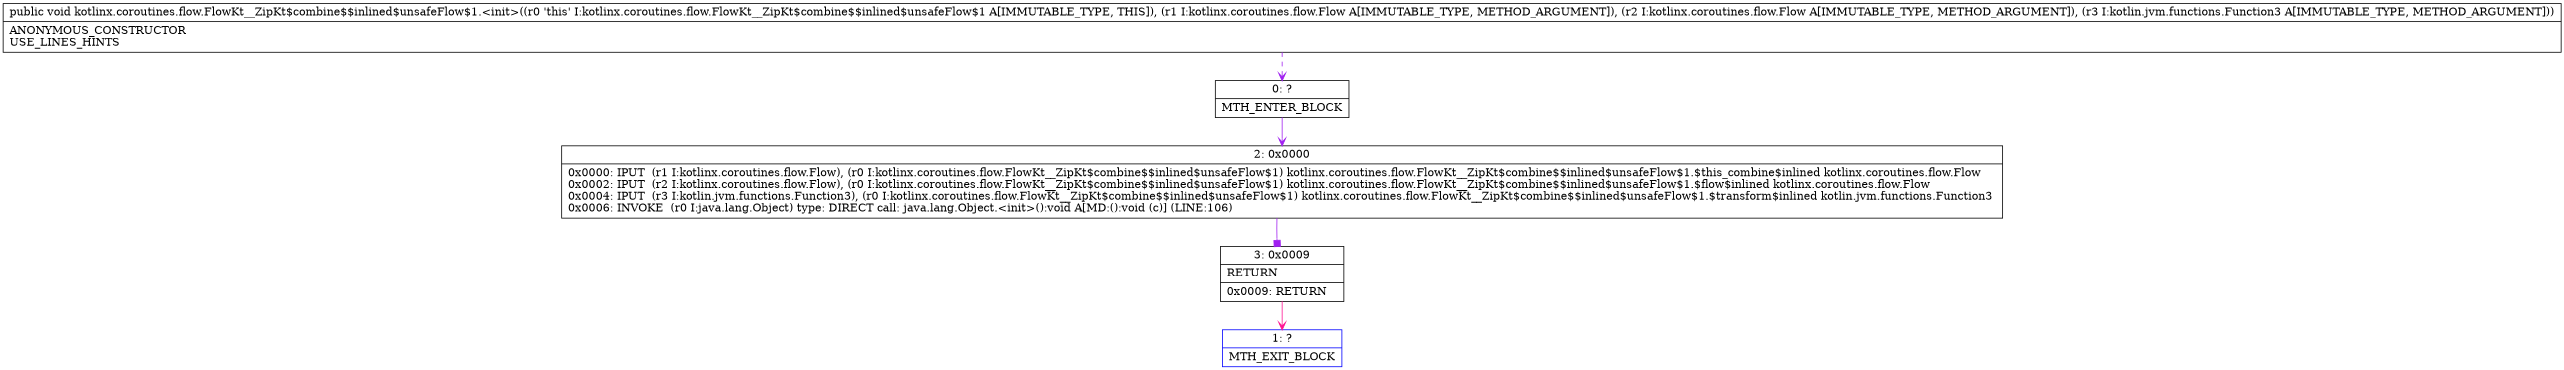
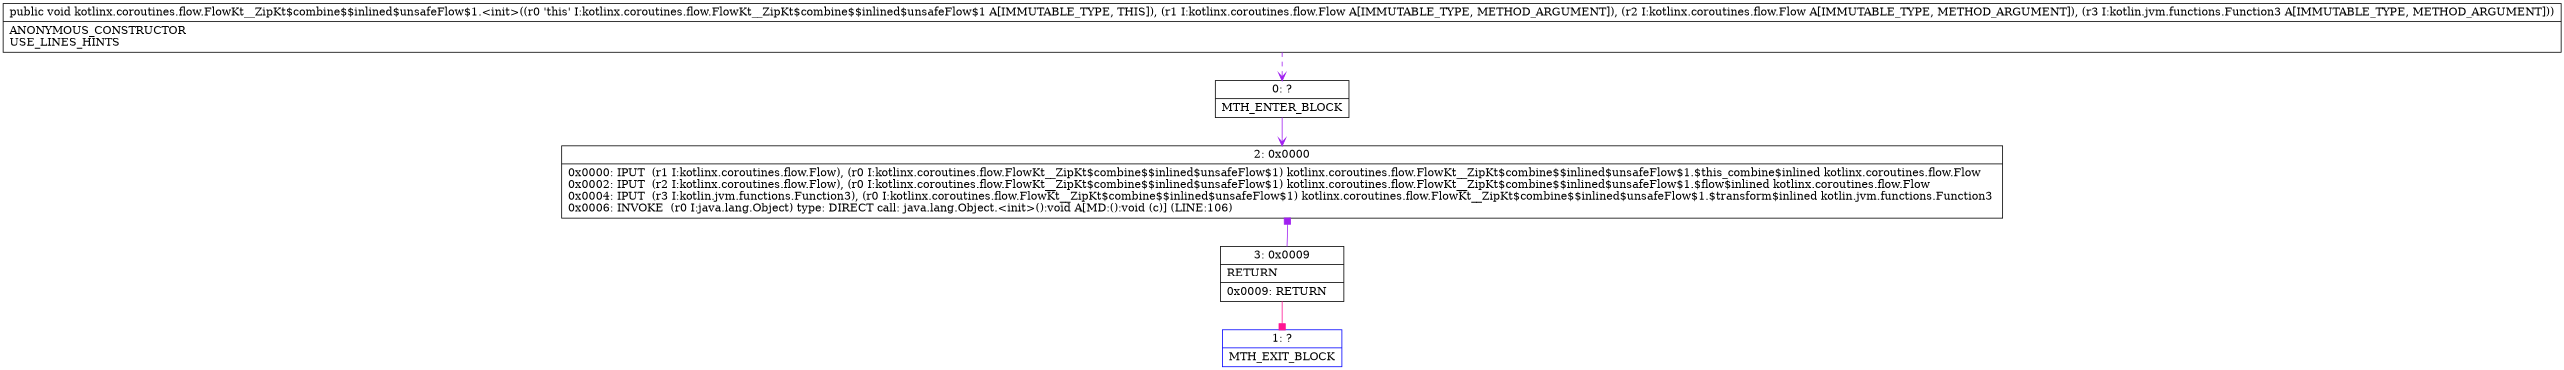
edge "2: 0x0000" -> "3: 0x0009": reversed
edge "3: 0x0009" -> "1: ?": arrowhead vee -> box
